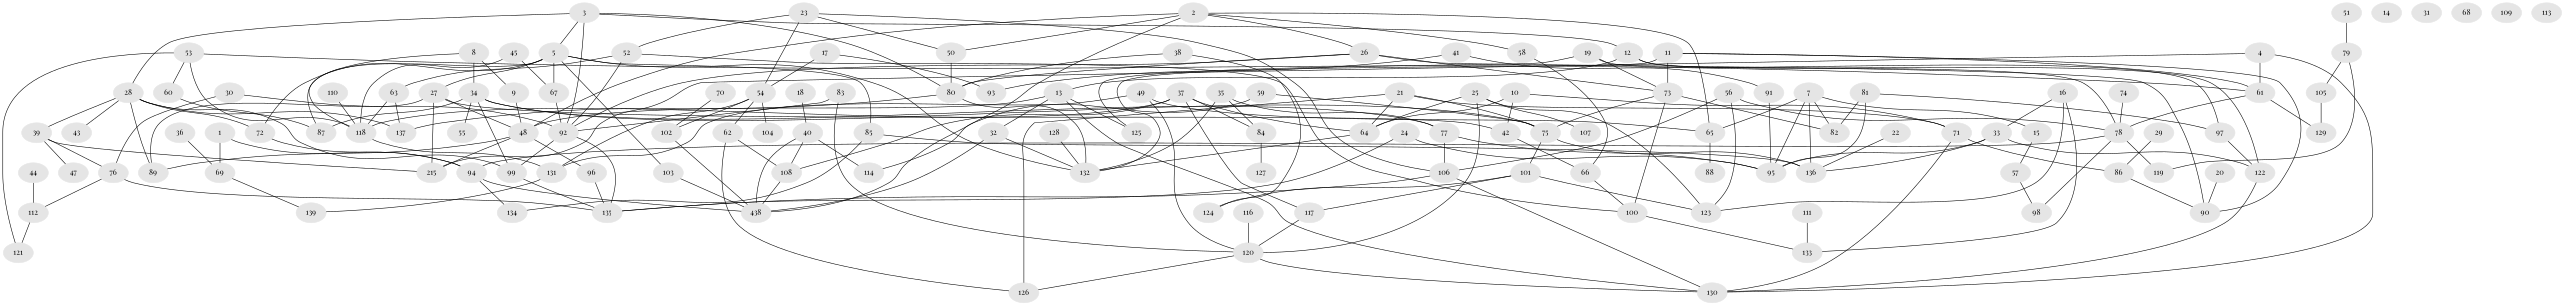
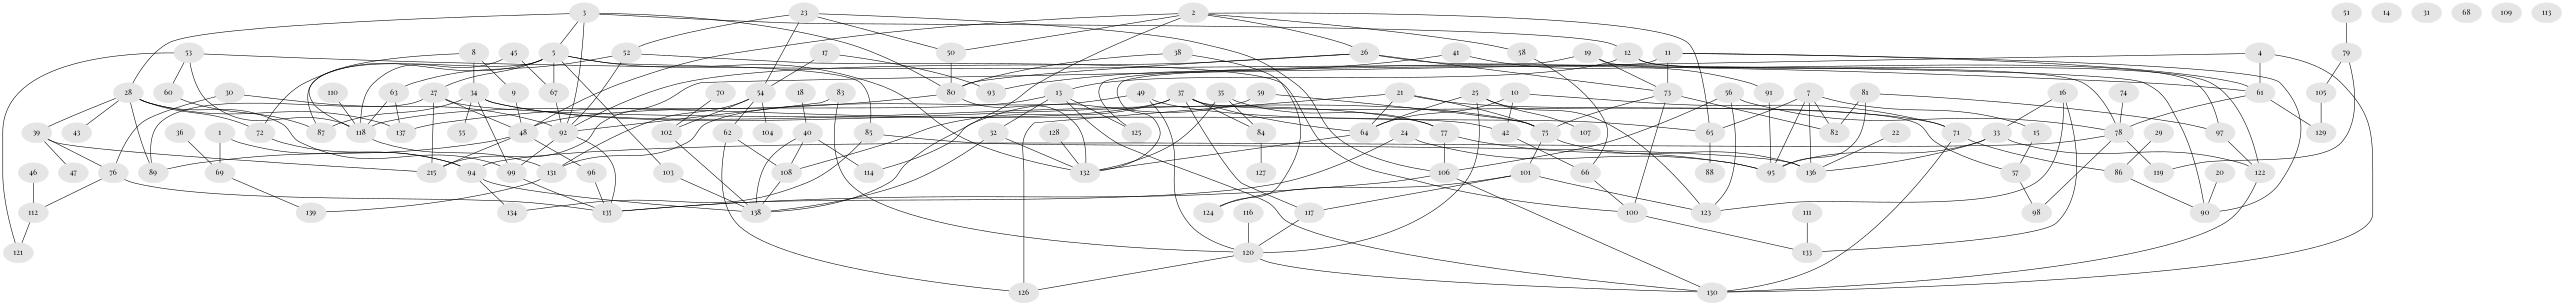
edge "37" -- "57": added
node "44": label "44" -> "46"
node "438": label "438" -> "138"
